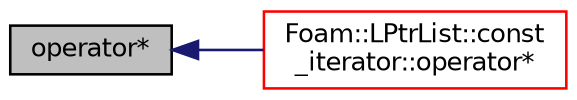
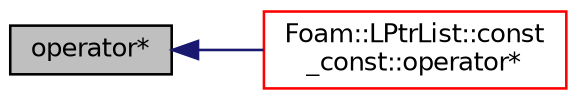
node "Foam::LPtrList::const _iterator::operator*": label "Foam::LPtrList::const _iterator::operator*" -> "Foam::LPtrList::const _const::operator*"
